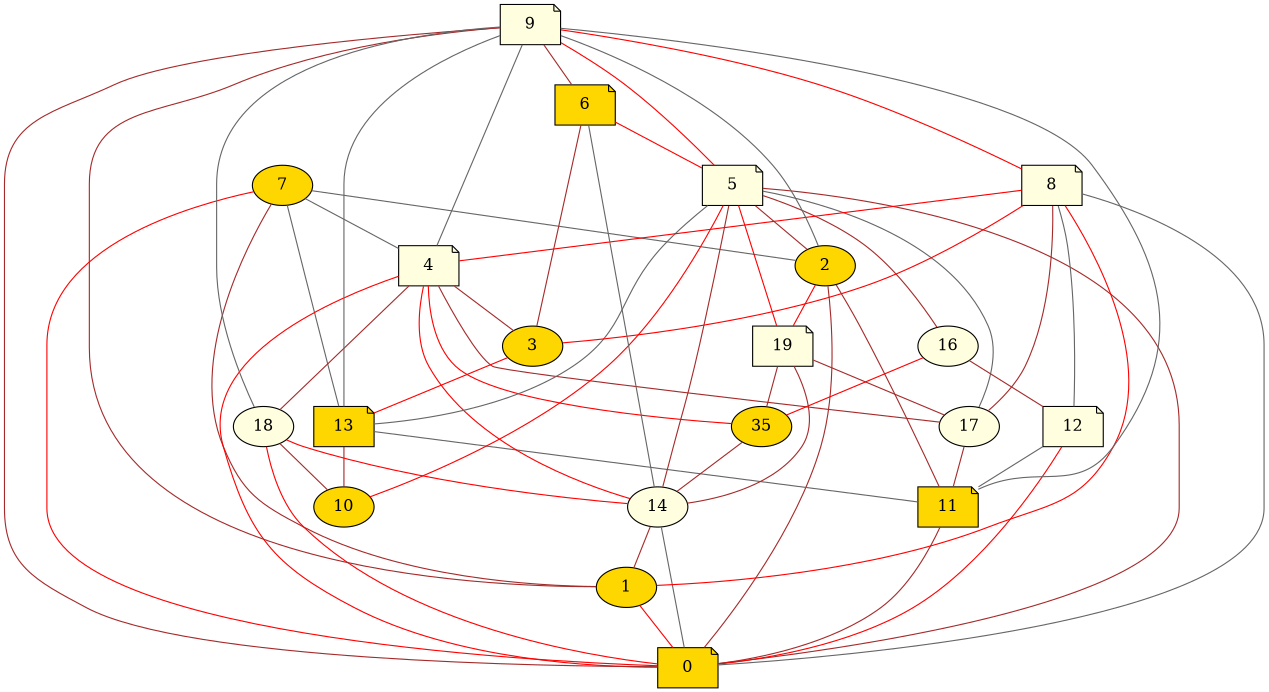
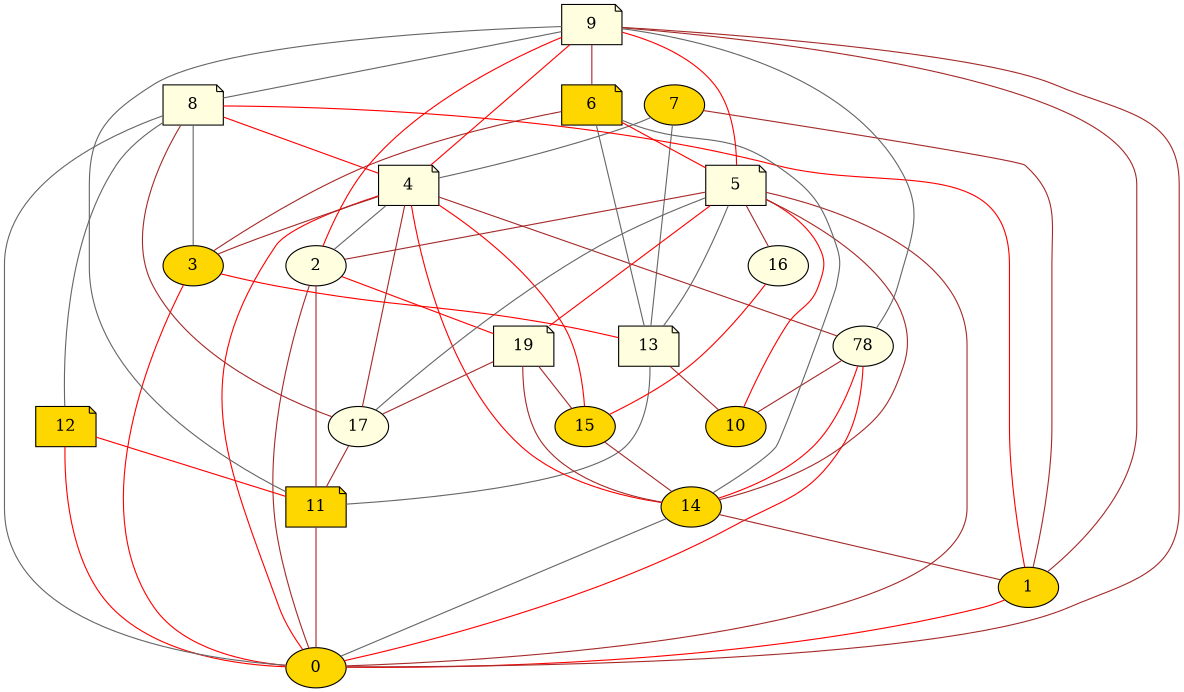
edge "9" -- "8": color red -> gray40
edge "9" -- "2": color gray40 -> red
edge "9" -- "4": color gray40 -> red
edge "9" -- "13": now "6" -- "13"
edge "7" -- "2": now "4" -- "2"
node "2": fillcolor gold -> lightyellow
edge "8" -- "3": color red -> gray40
edge "16" -- "12": removed
node "18": label "18" -> "78"
node "13": fillcolor gold -> lightyellow
node "35": label "35" -> "15"
node "12": fillcolor lightyellow -> gold
edge "12" -- "11": color gray40 -> red
node "14": fillcolor lightyellow -> gold
edge "7" -- "0": now "3" -- "0"
node "0": shape note -> ellipse
